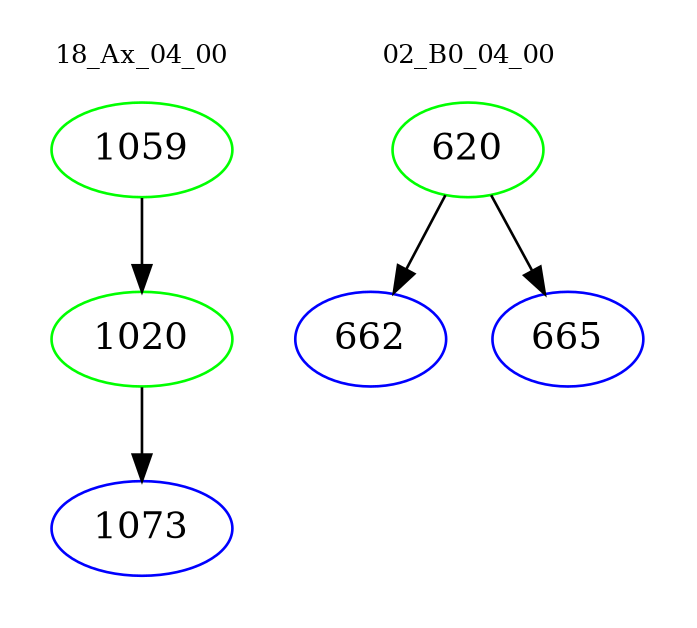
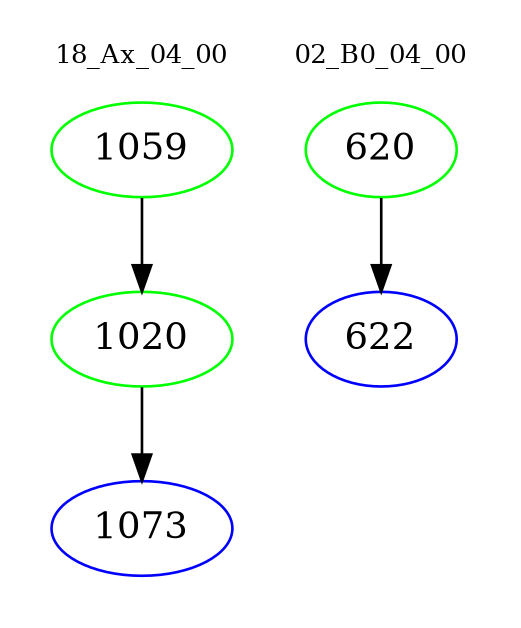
node "662": label "662" -> "622"
node "665": removed
